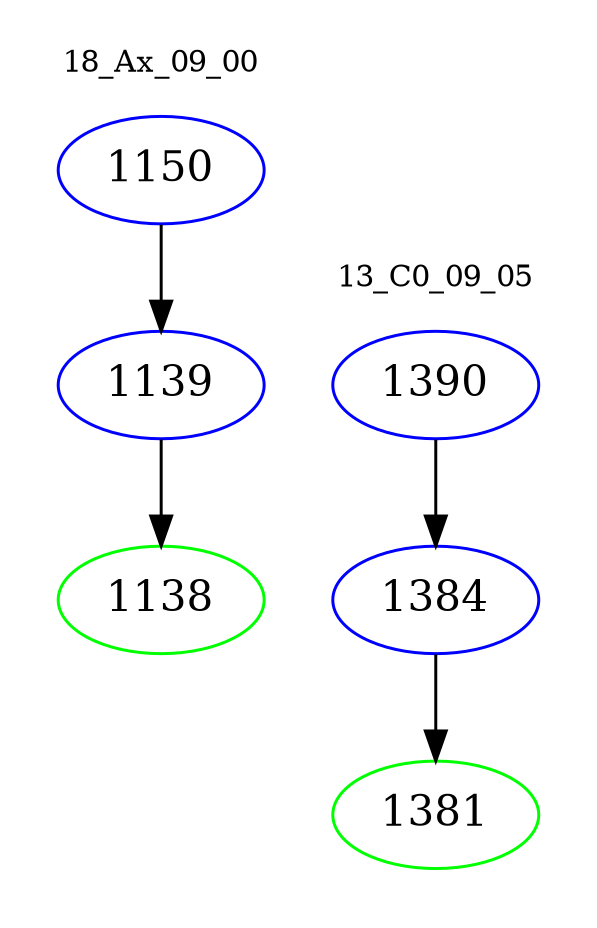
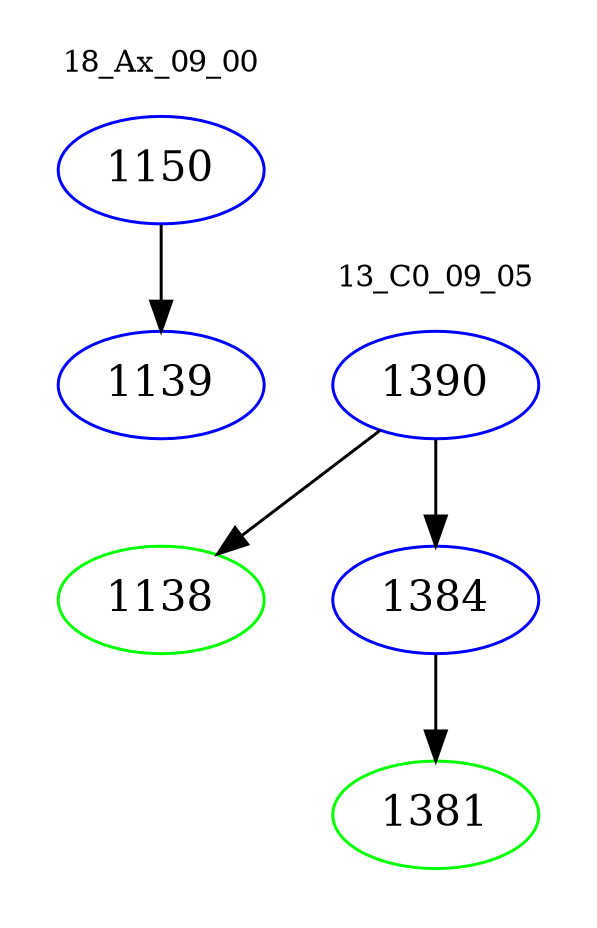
edge "1139" -> "1138": now "1390" -> "1138"
